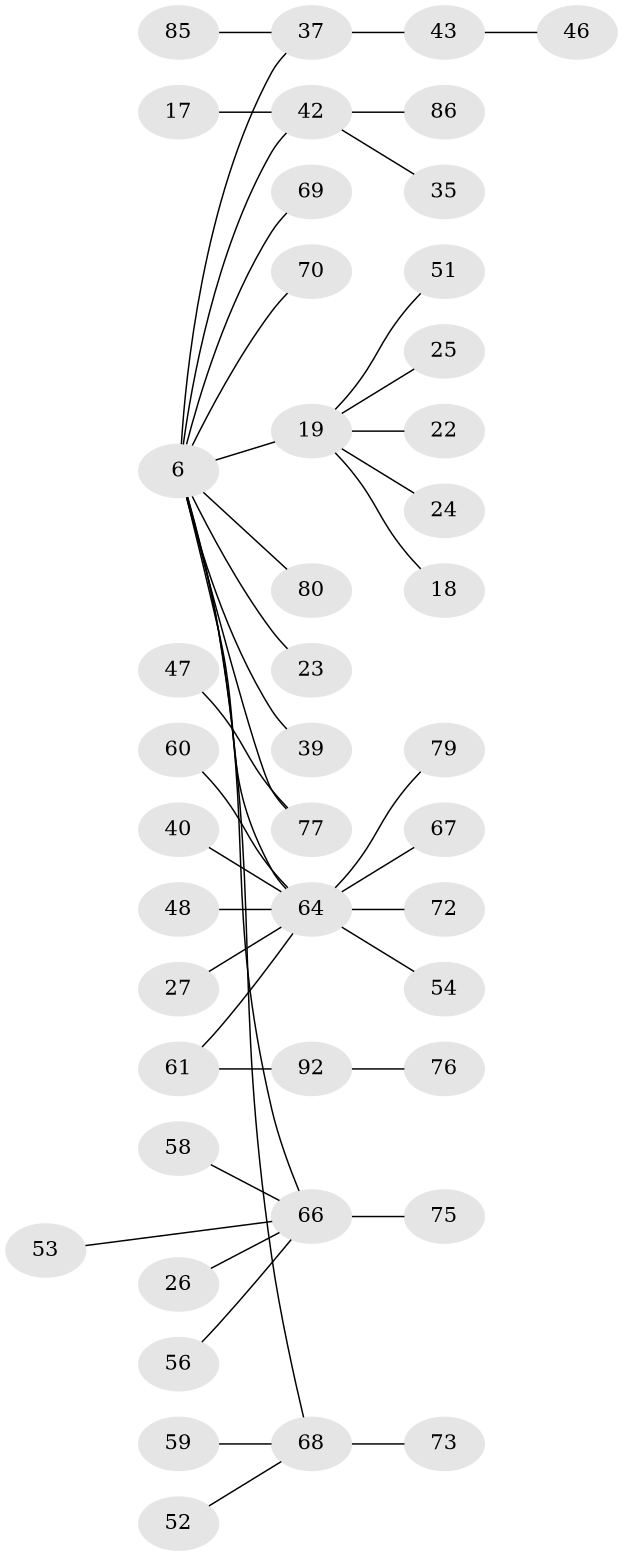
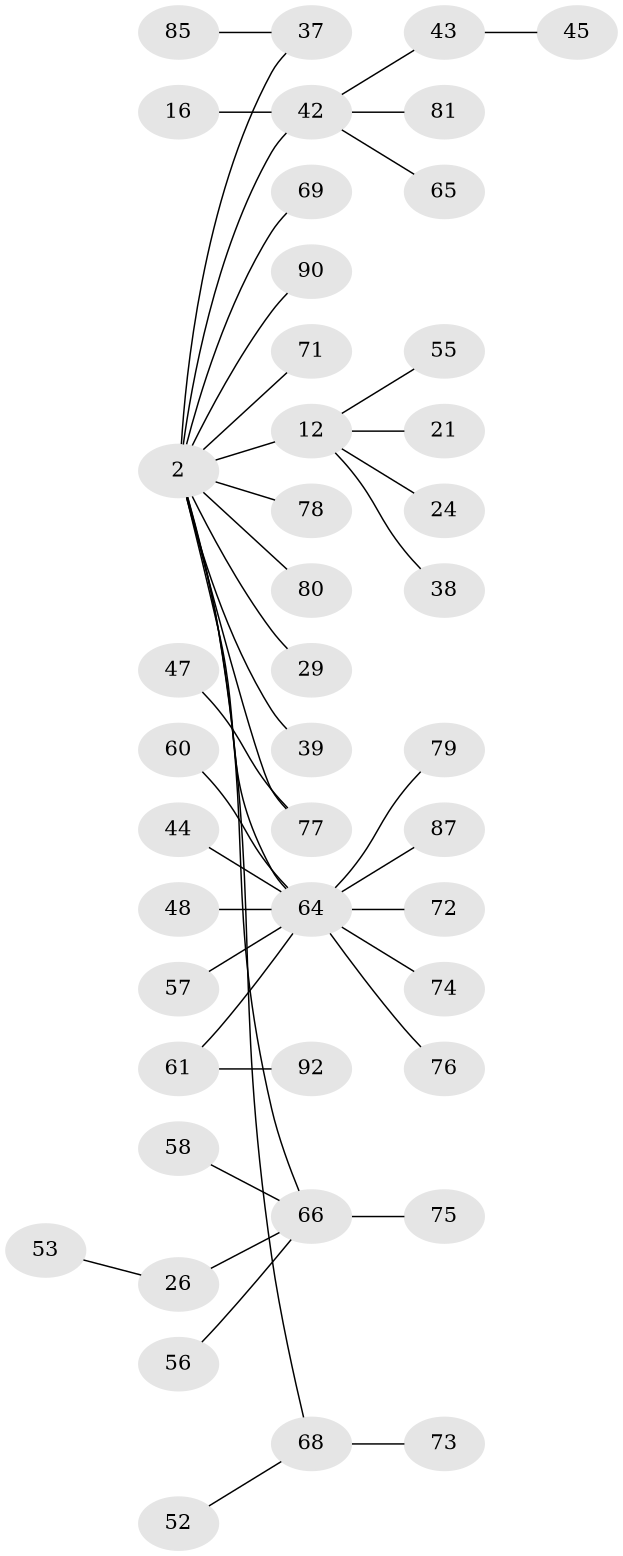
edge "37" -- "43": now "42" -- "43"
node "46": label "46" -> "45"
node "17": label "17" -> "16"
node "86": label "86" -> "81"
node "35": label "35" -> "65"
node "70": label "70" -> "90"
node "51": removed
node "71": added
node "25": label "25" -> "55"
node "19": label "19" -> "12"
node "22": label "22" -> "21"
node "6": label "6" -> "2"
node "78": added
node "18": label "18" -> "38"
node "23": label "23" -> "29"
node "40": label "40" -> "44"
node "67": label "67" -> "87"
node "27": label "27" -> "57"
node "54": label "54" -> "74"
edge "92" -- "76": now "64" -- "76"
edge "66" -- "53": now "26" -- "53"
node "59": removed
